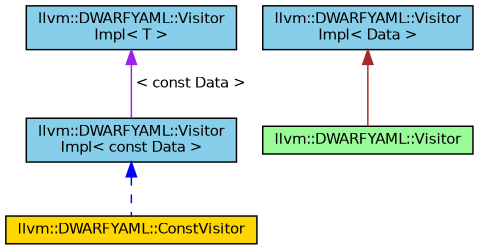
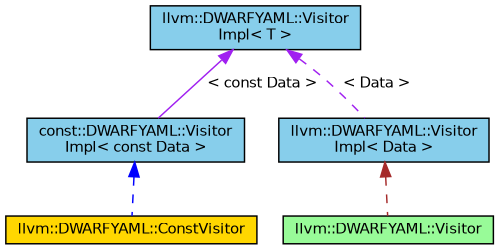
edge "llvm::DWARFYAML::Visitor Impl< Data >" -> "llvm::DWARFYAML::Visitor Impl< T >": added, label "< Data >"
edge "llvm::DWARFYAML::Visitor" -> "llvm::DWARFYAML::Visitor Impl< Data >": style solid -> dashed
node "llvm::DWARFYAML::Visitor Impl< const Data >": label "llvm::DWARFYAML::Visitor Impl< const Data >" -> "const::DWARFYAML::Visitor Impl< const Data >"
